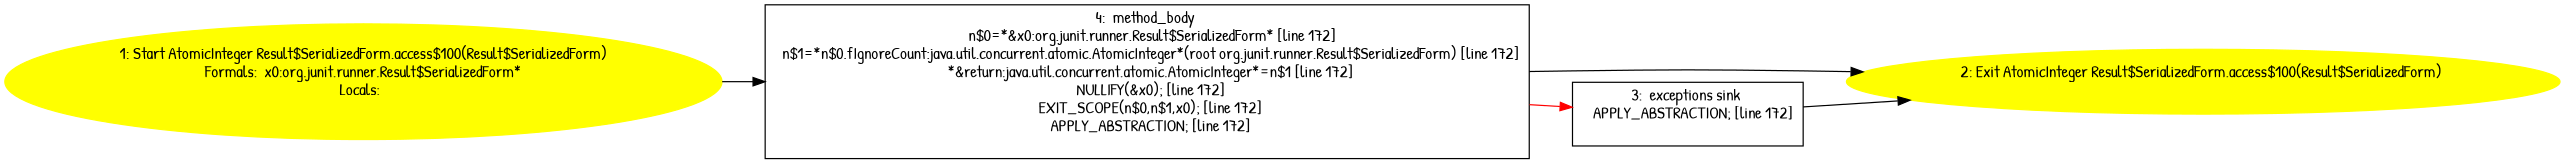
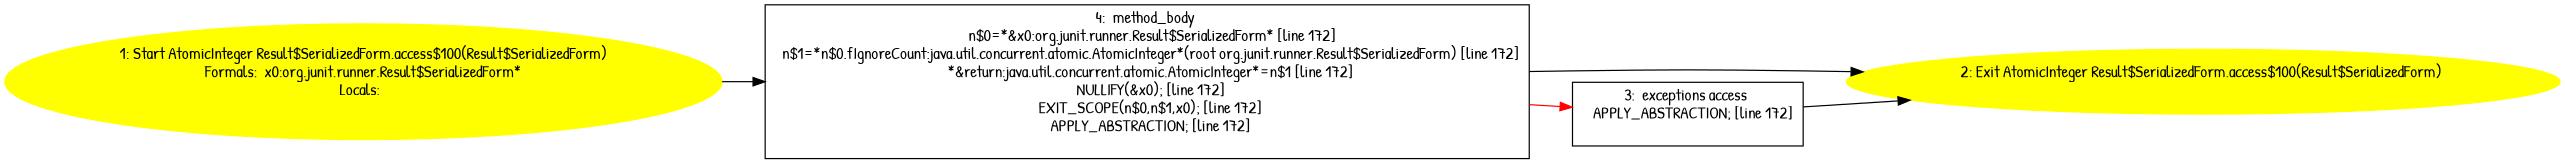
node "3:  exceptions sink APPLY_ABSTRACTION; [line 172]": label "3:  exceptions sink APPLY_ABSTRACTION; [line 172]" -> "3:  exceptions access APPLY_ABSTRACTION; [line 172]"
